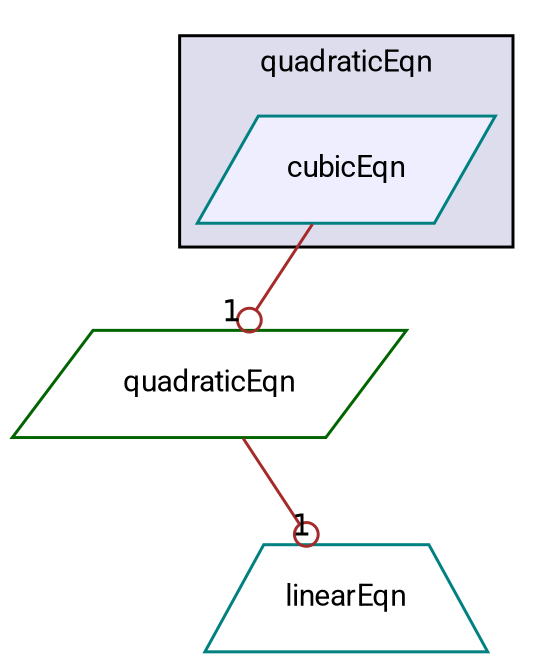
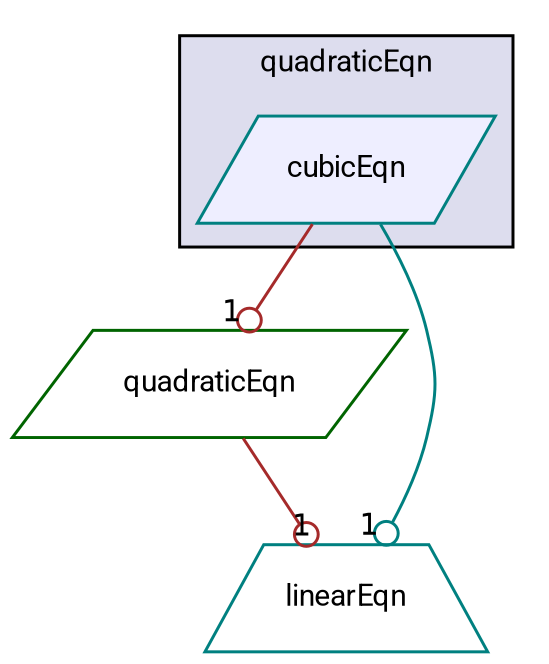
edge "cubicEqn" -> "linearEqn": added
